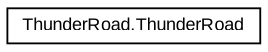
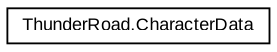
node "ThunderRoad.ThunderRoad": label "ThunderRoad.ThunderRoad" -> "ThunderRoad.CharacterData"
